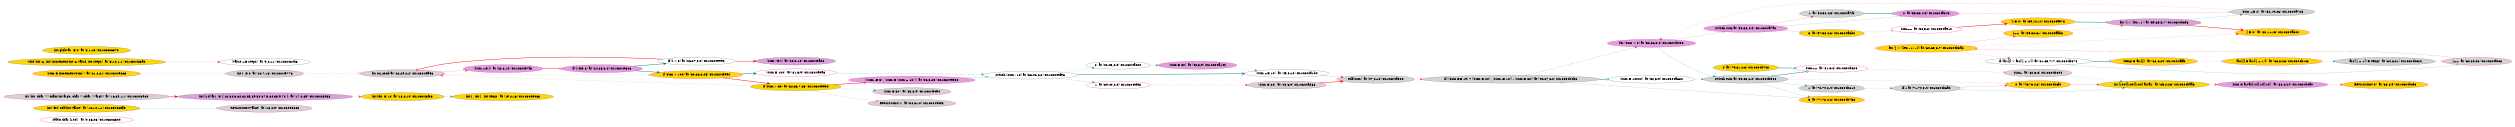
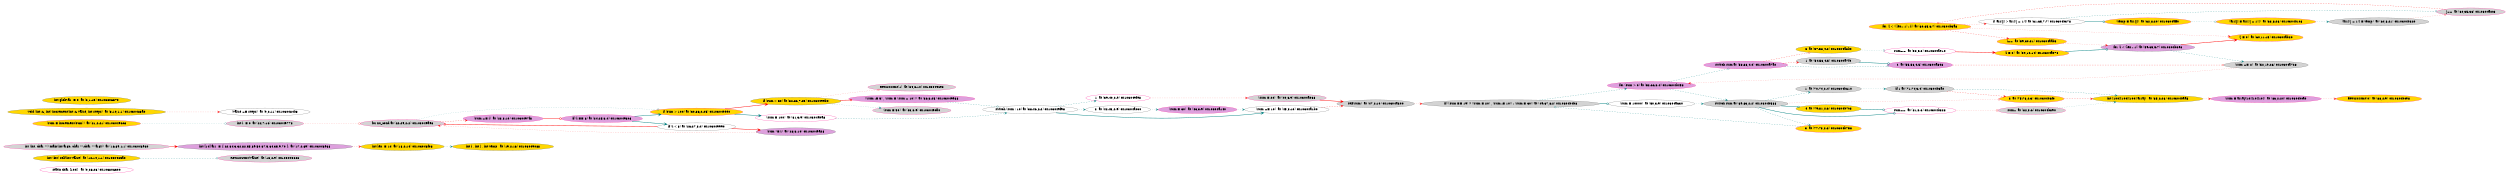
edge "if (sum > 50) at (32:36,7:25) 0x103049eb0" -> "for no_cond at (22:29,2:2) 0x103049a98": now "(sum *= i)  at (28,3:10) 0x103049a28" -> "for no_cond at (22:29,2:2) 0x103049a98"
edge "switch sum at (69:83,2:2) 0x10304b588" -> "4  at (79:81,2:6) 0x10304b7c8": added
